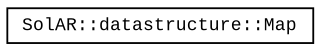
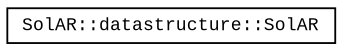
node "SolAR::datastructure::Map": label "SolAR::datastructure::Map" -> "SolAR::datastructure::SolAR"
